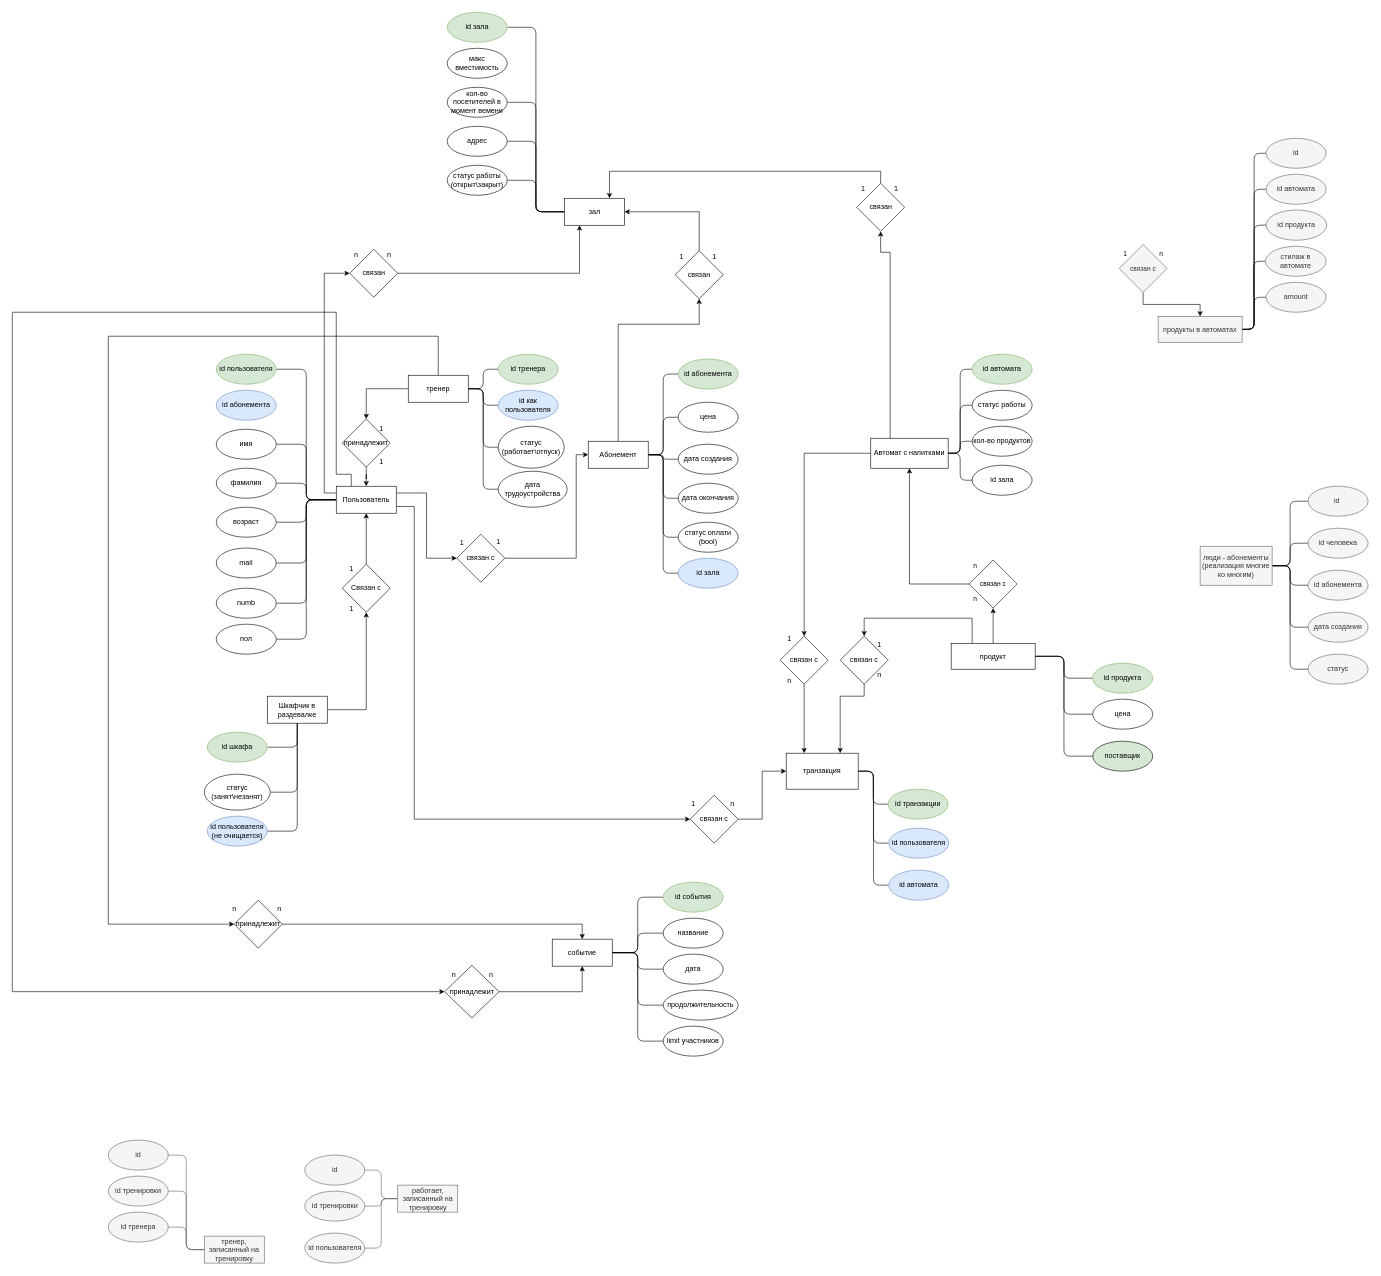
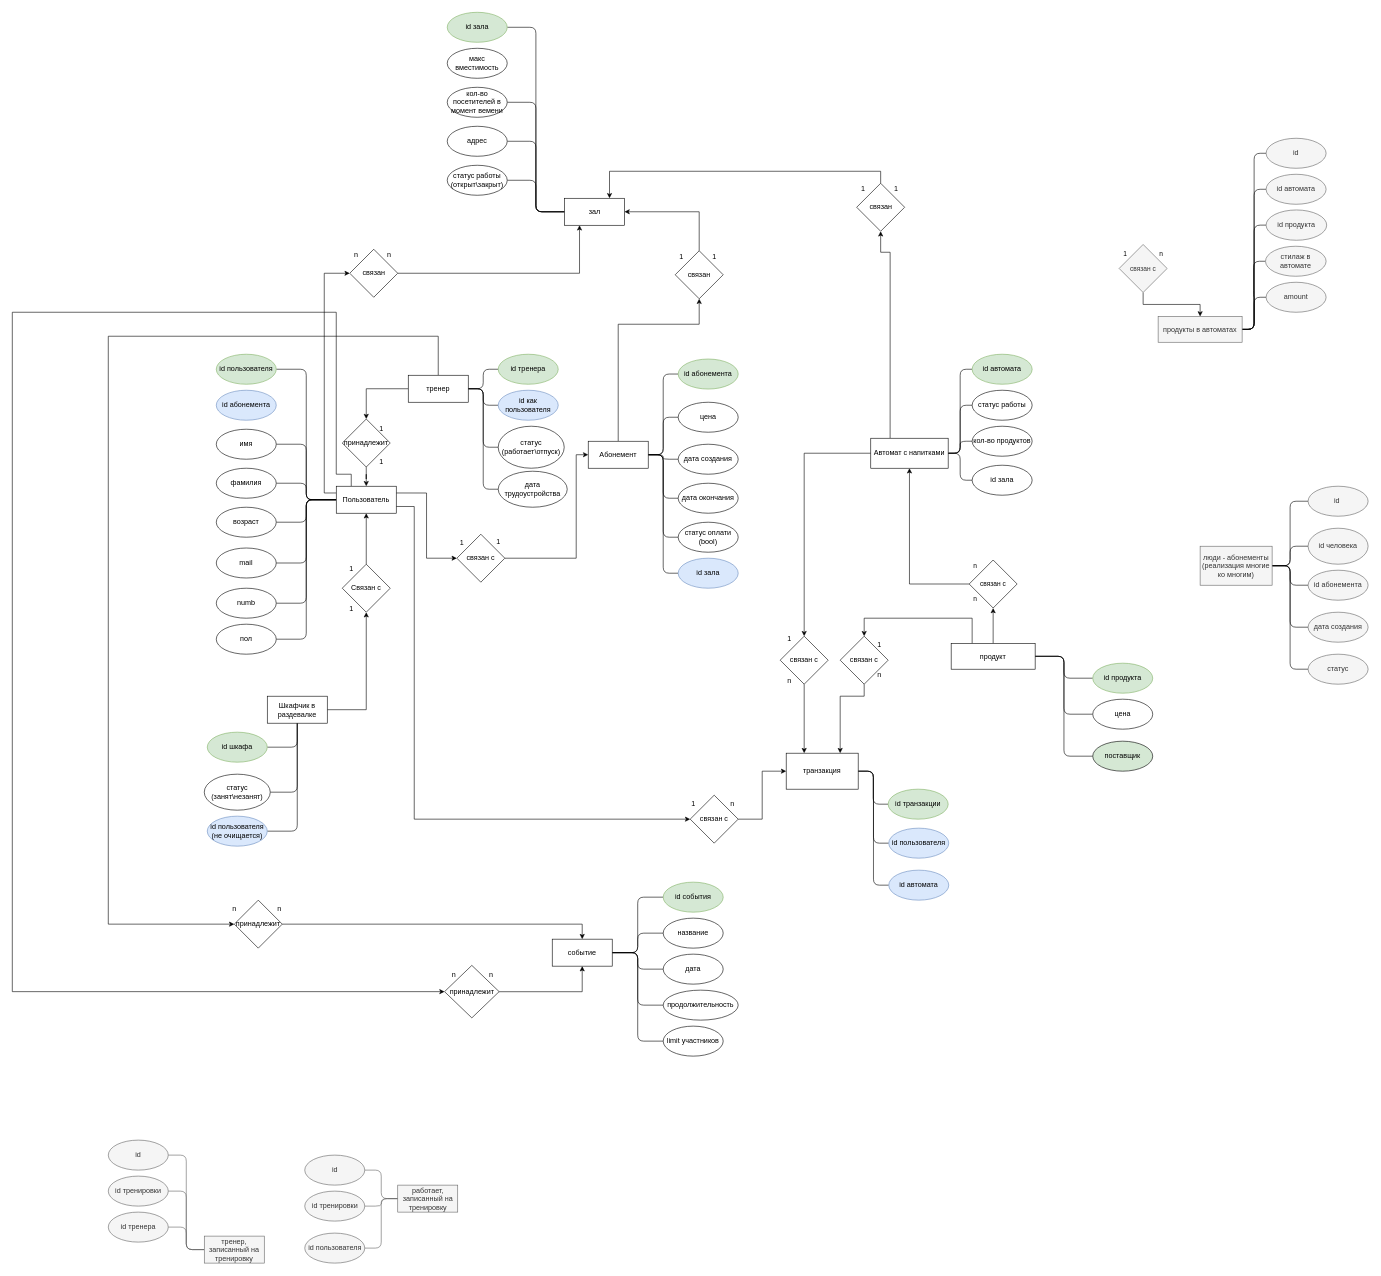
node "id человека": size 60x30 -> 60x36
